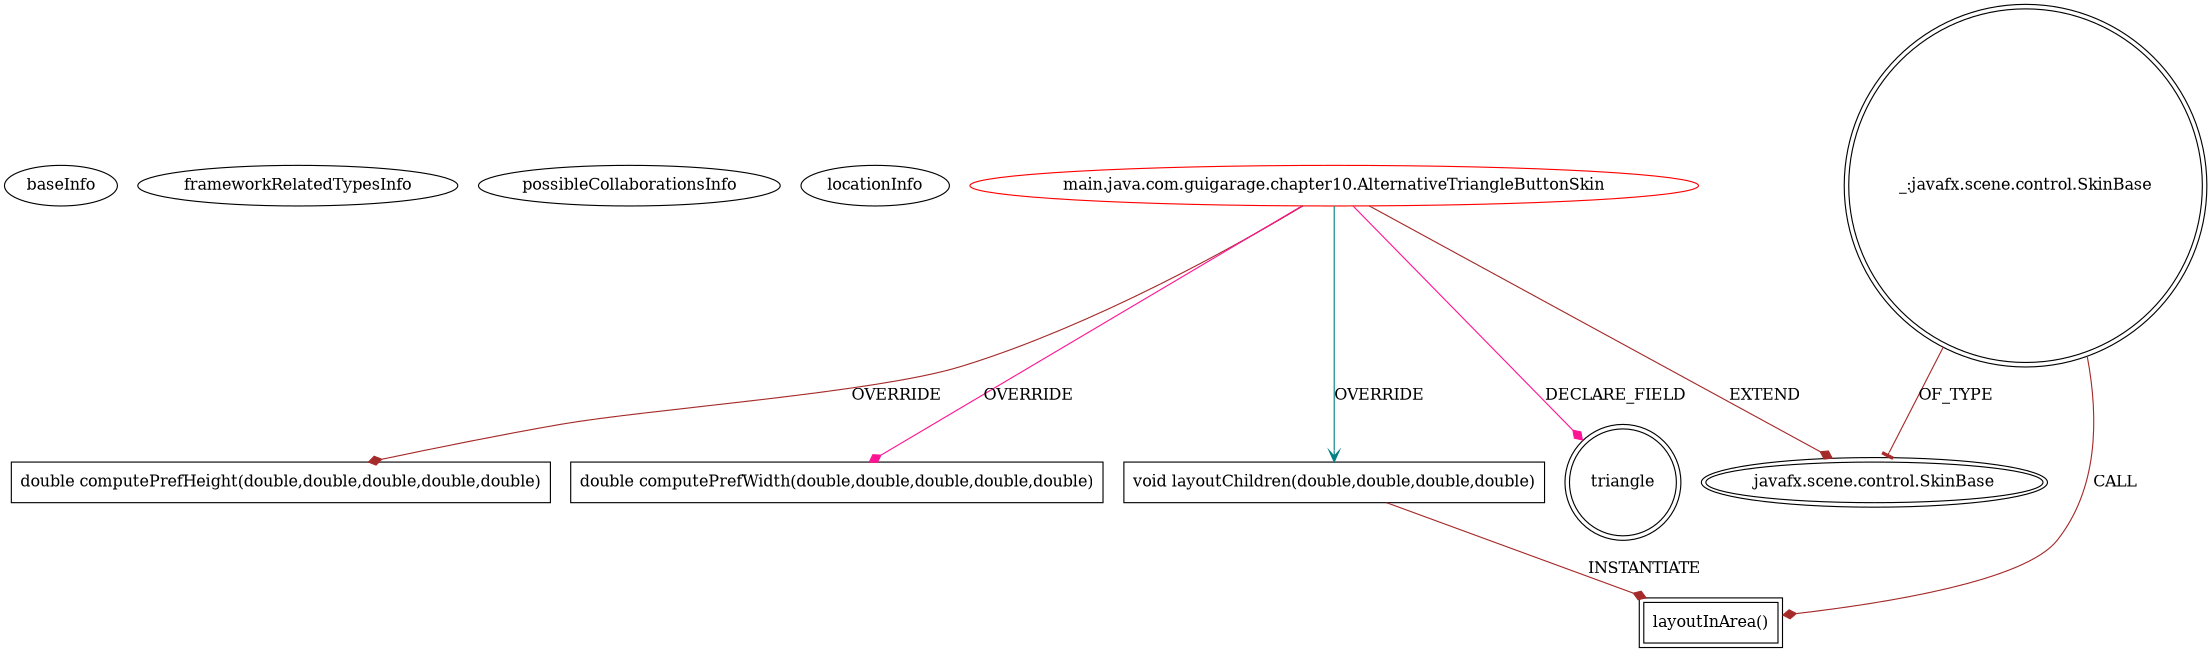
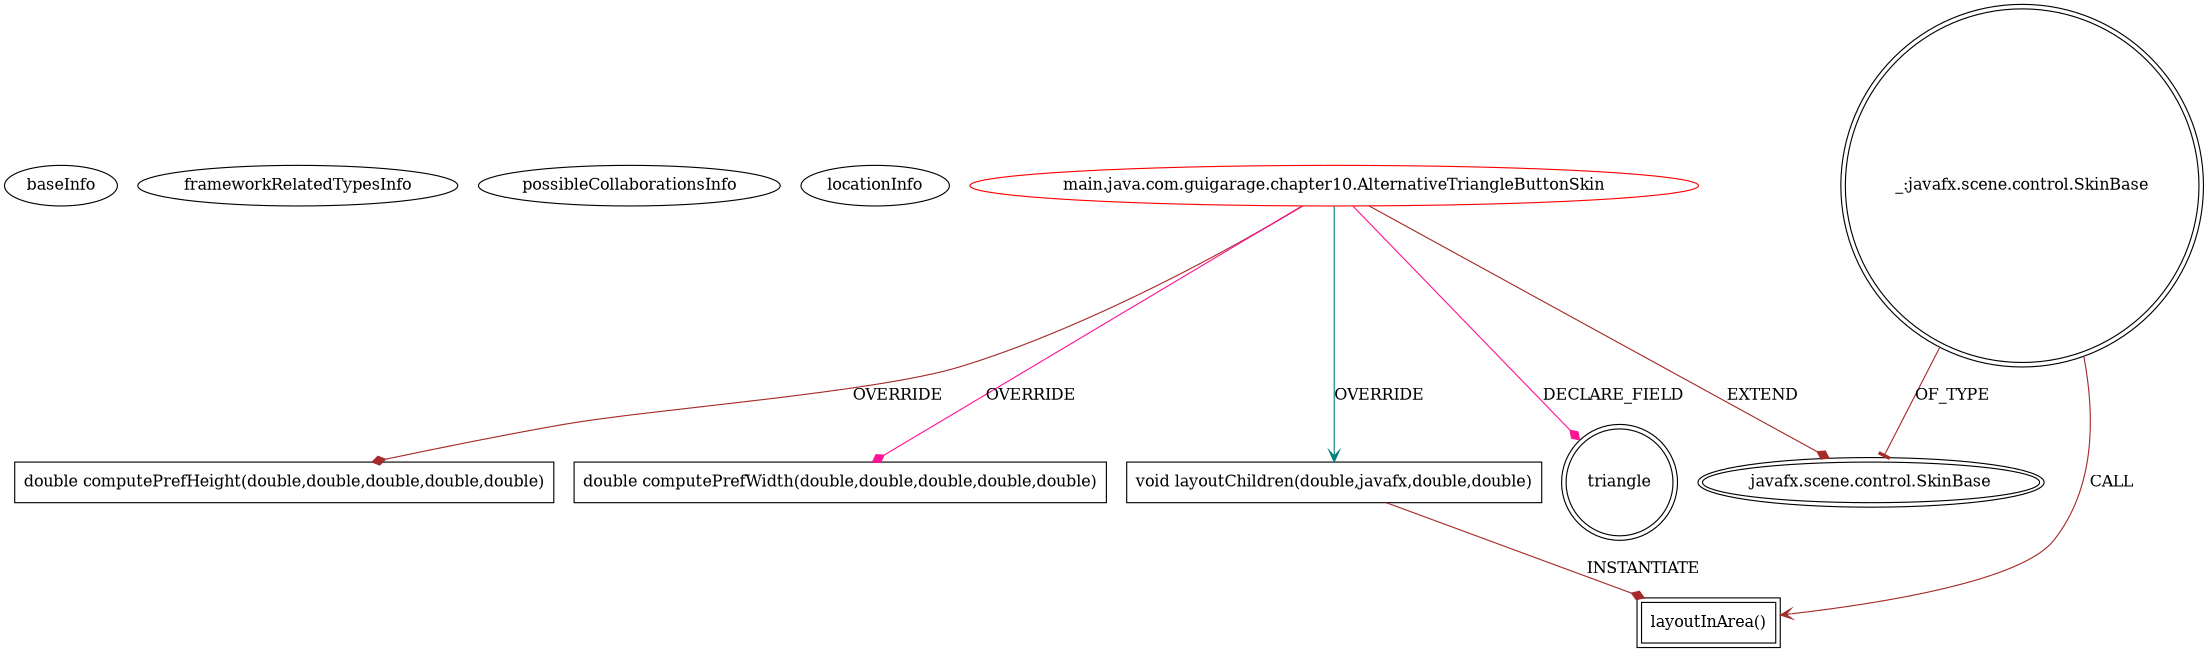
node "void layoutChildren(double,double,double,double)": label "void layoutChildren(double,double,double,double)" -> "void layoutChildren(double,javafx,double,double)"
edge "_:javafx.scene.control.SkinBase" -> "layoutInArea()": arrowhead diamond -> vee
